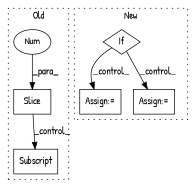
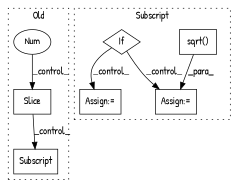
cluster "New": label "New" -> "Subscript"
node "sqrt()": added
edge "Num" -> "Slice": label "_para_" -> "_control_"
